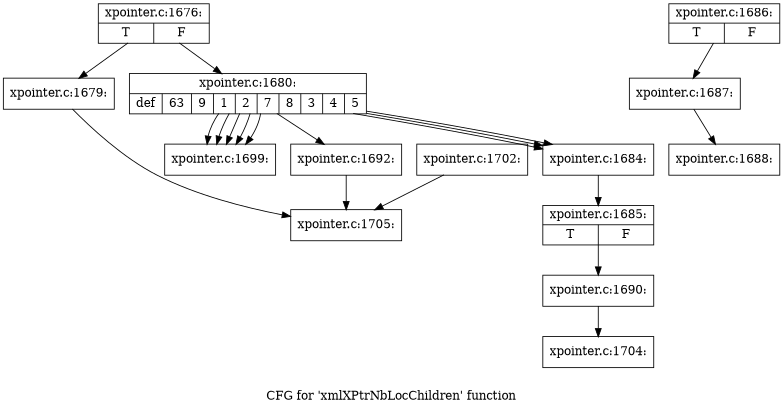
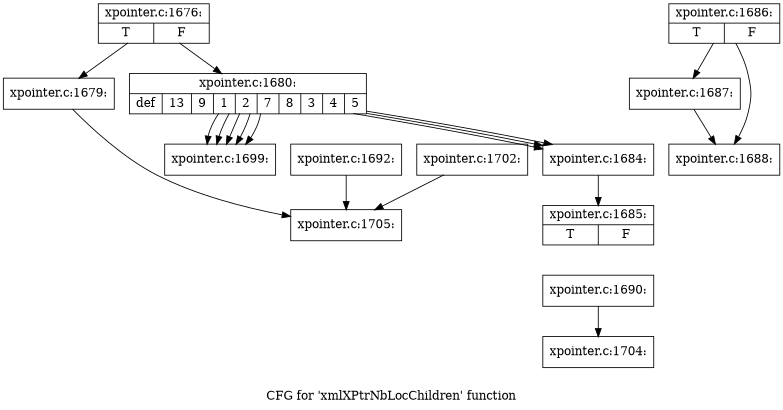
edge "xpointer.c:1686:" -> "xpointer.c:1688:": added
node "xpointer.c:1680:": text "63" -> "13"
edge "xpointer.c:1680:" -> "xpointer.c:1692:": removed
edge "xpointer.c:1685:" -> "xpointer.c:1690:": removed
